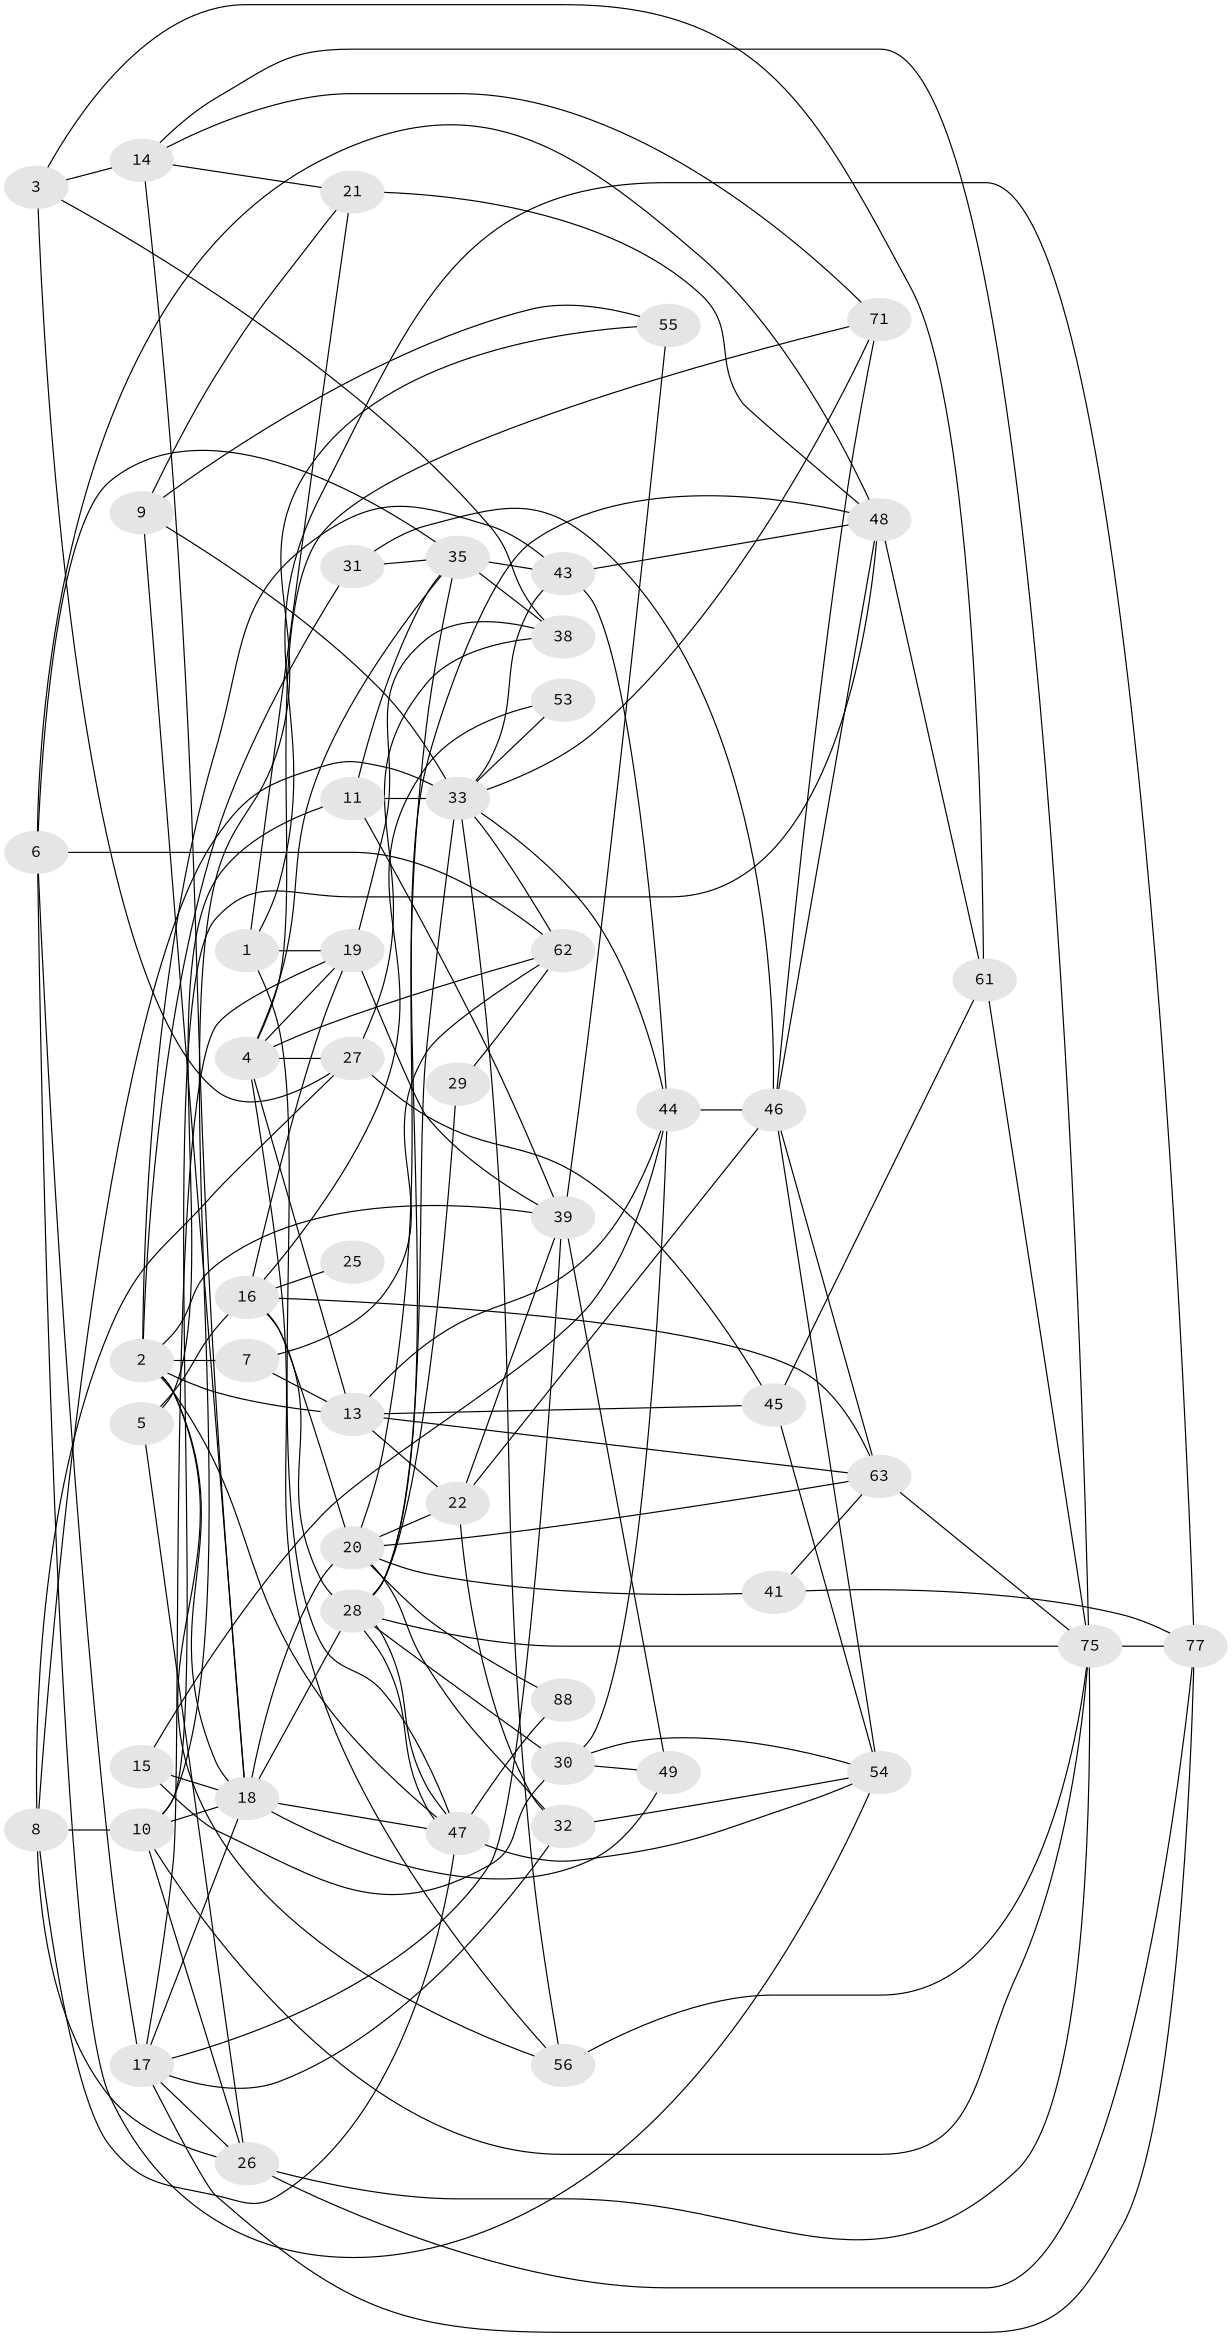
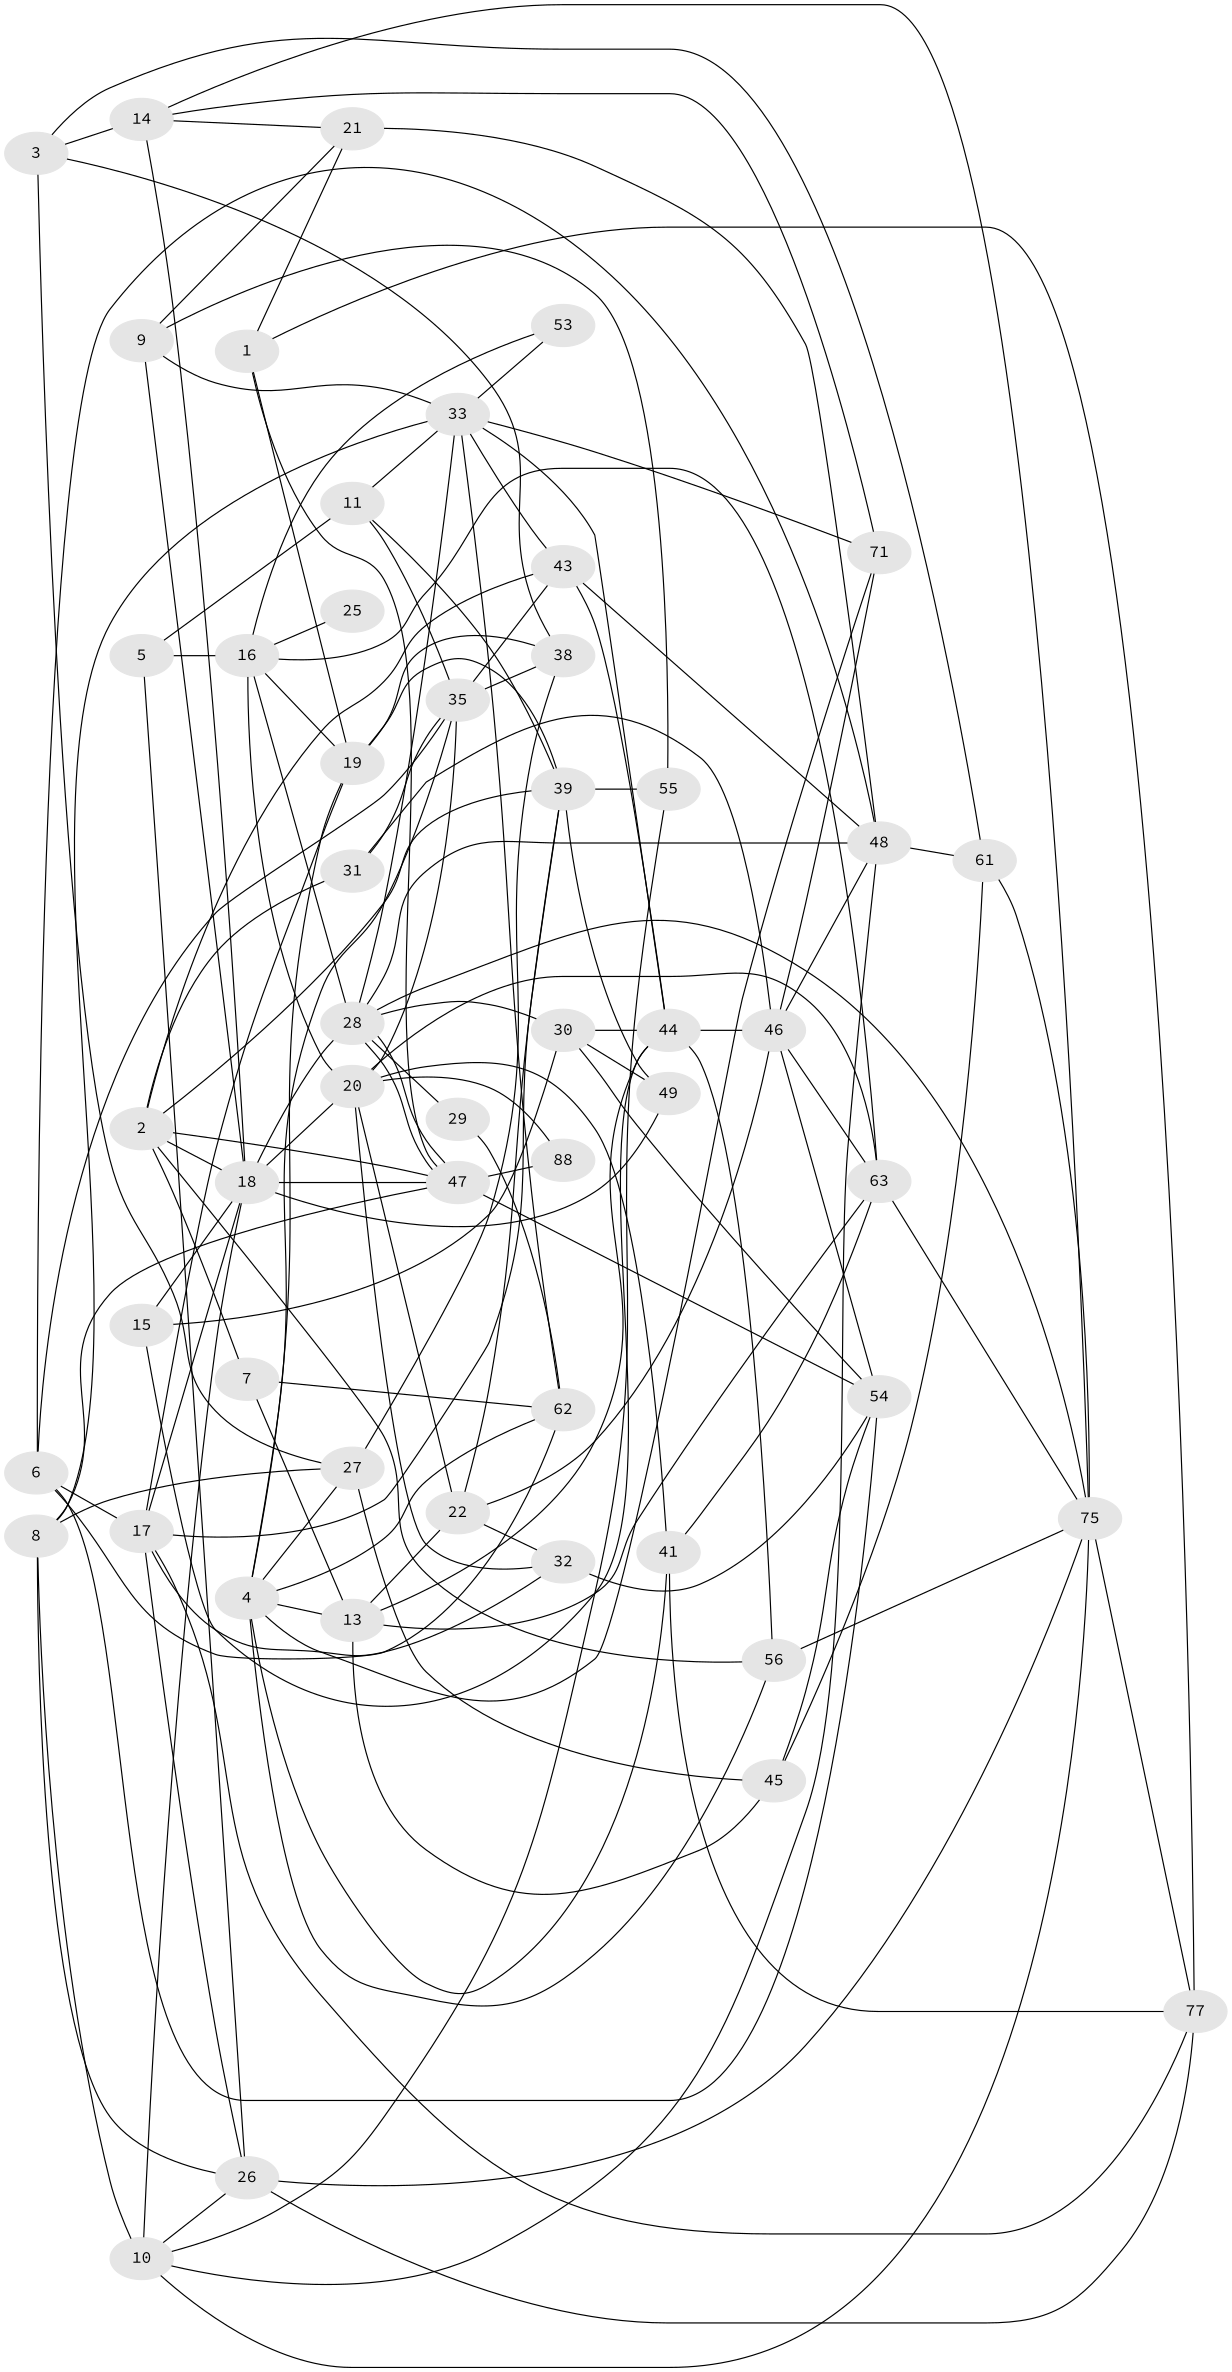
edge "2" -- "13": removed
edge "33" -- "56": now "44" -- "56"
edge "41" -- "4": added
